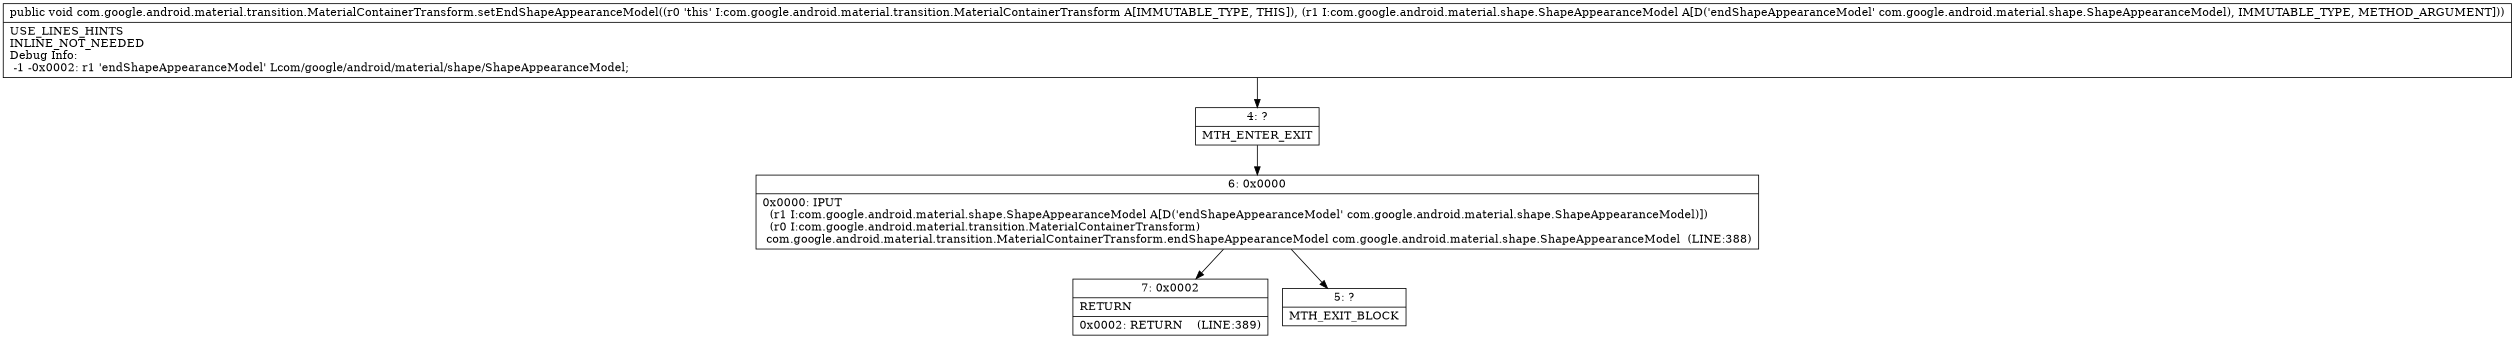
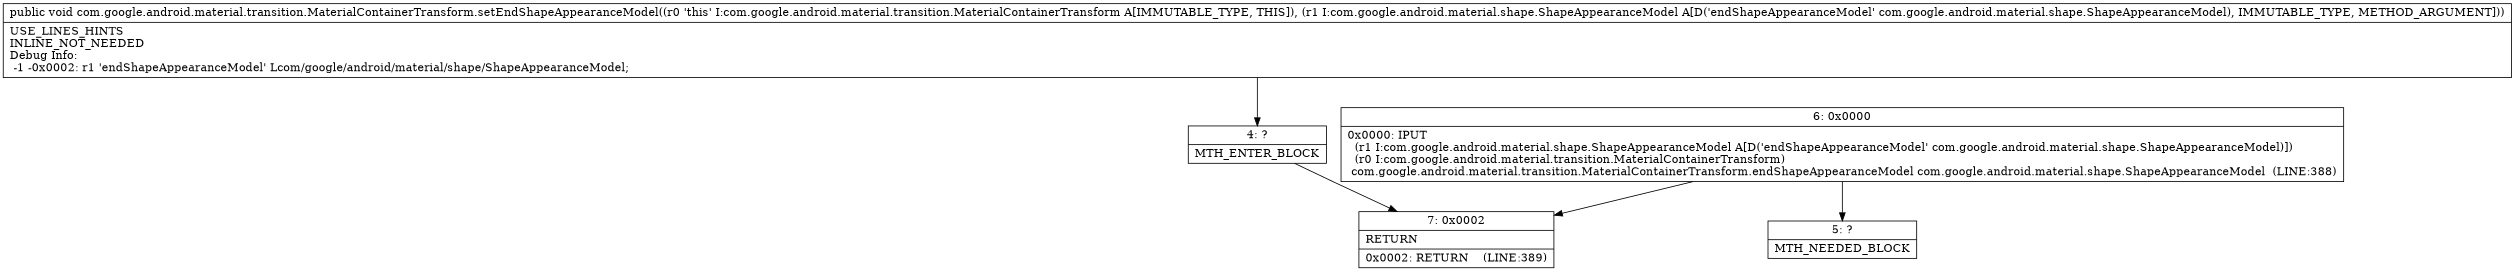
node "4: ?": text "MTH_ENTER_EXIT" -> "MTH_ENTER_BLOCK"
edge "4: ?" -> "6: 0x0000": now "4: ?" -> "7: 0x0002"
node "5: ?": text "MTH_EXIT_BLOCK" -> "MTH_NEEDED_BLOCK"
